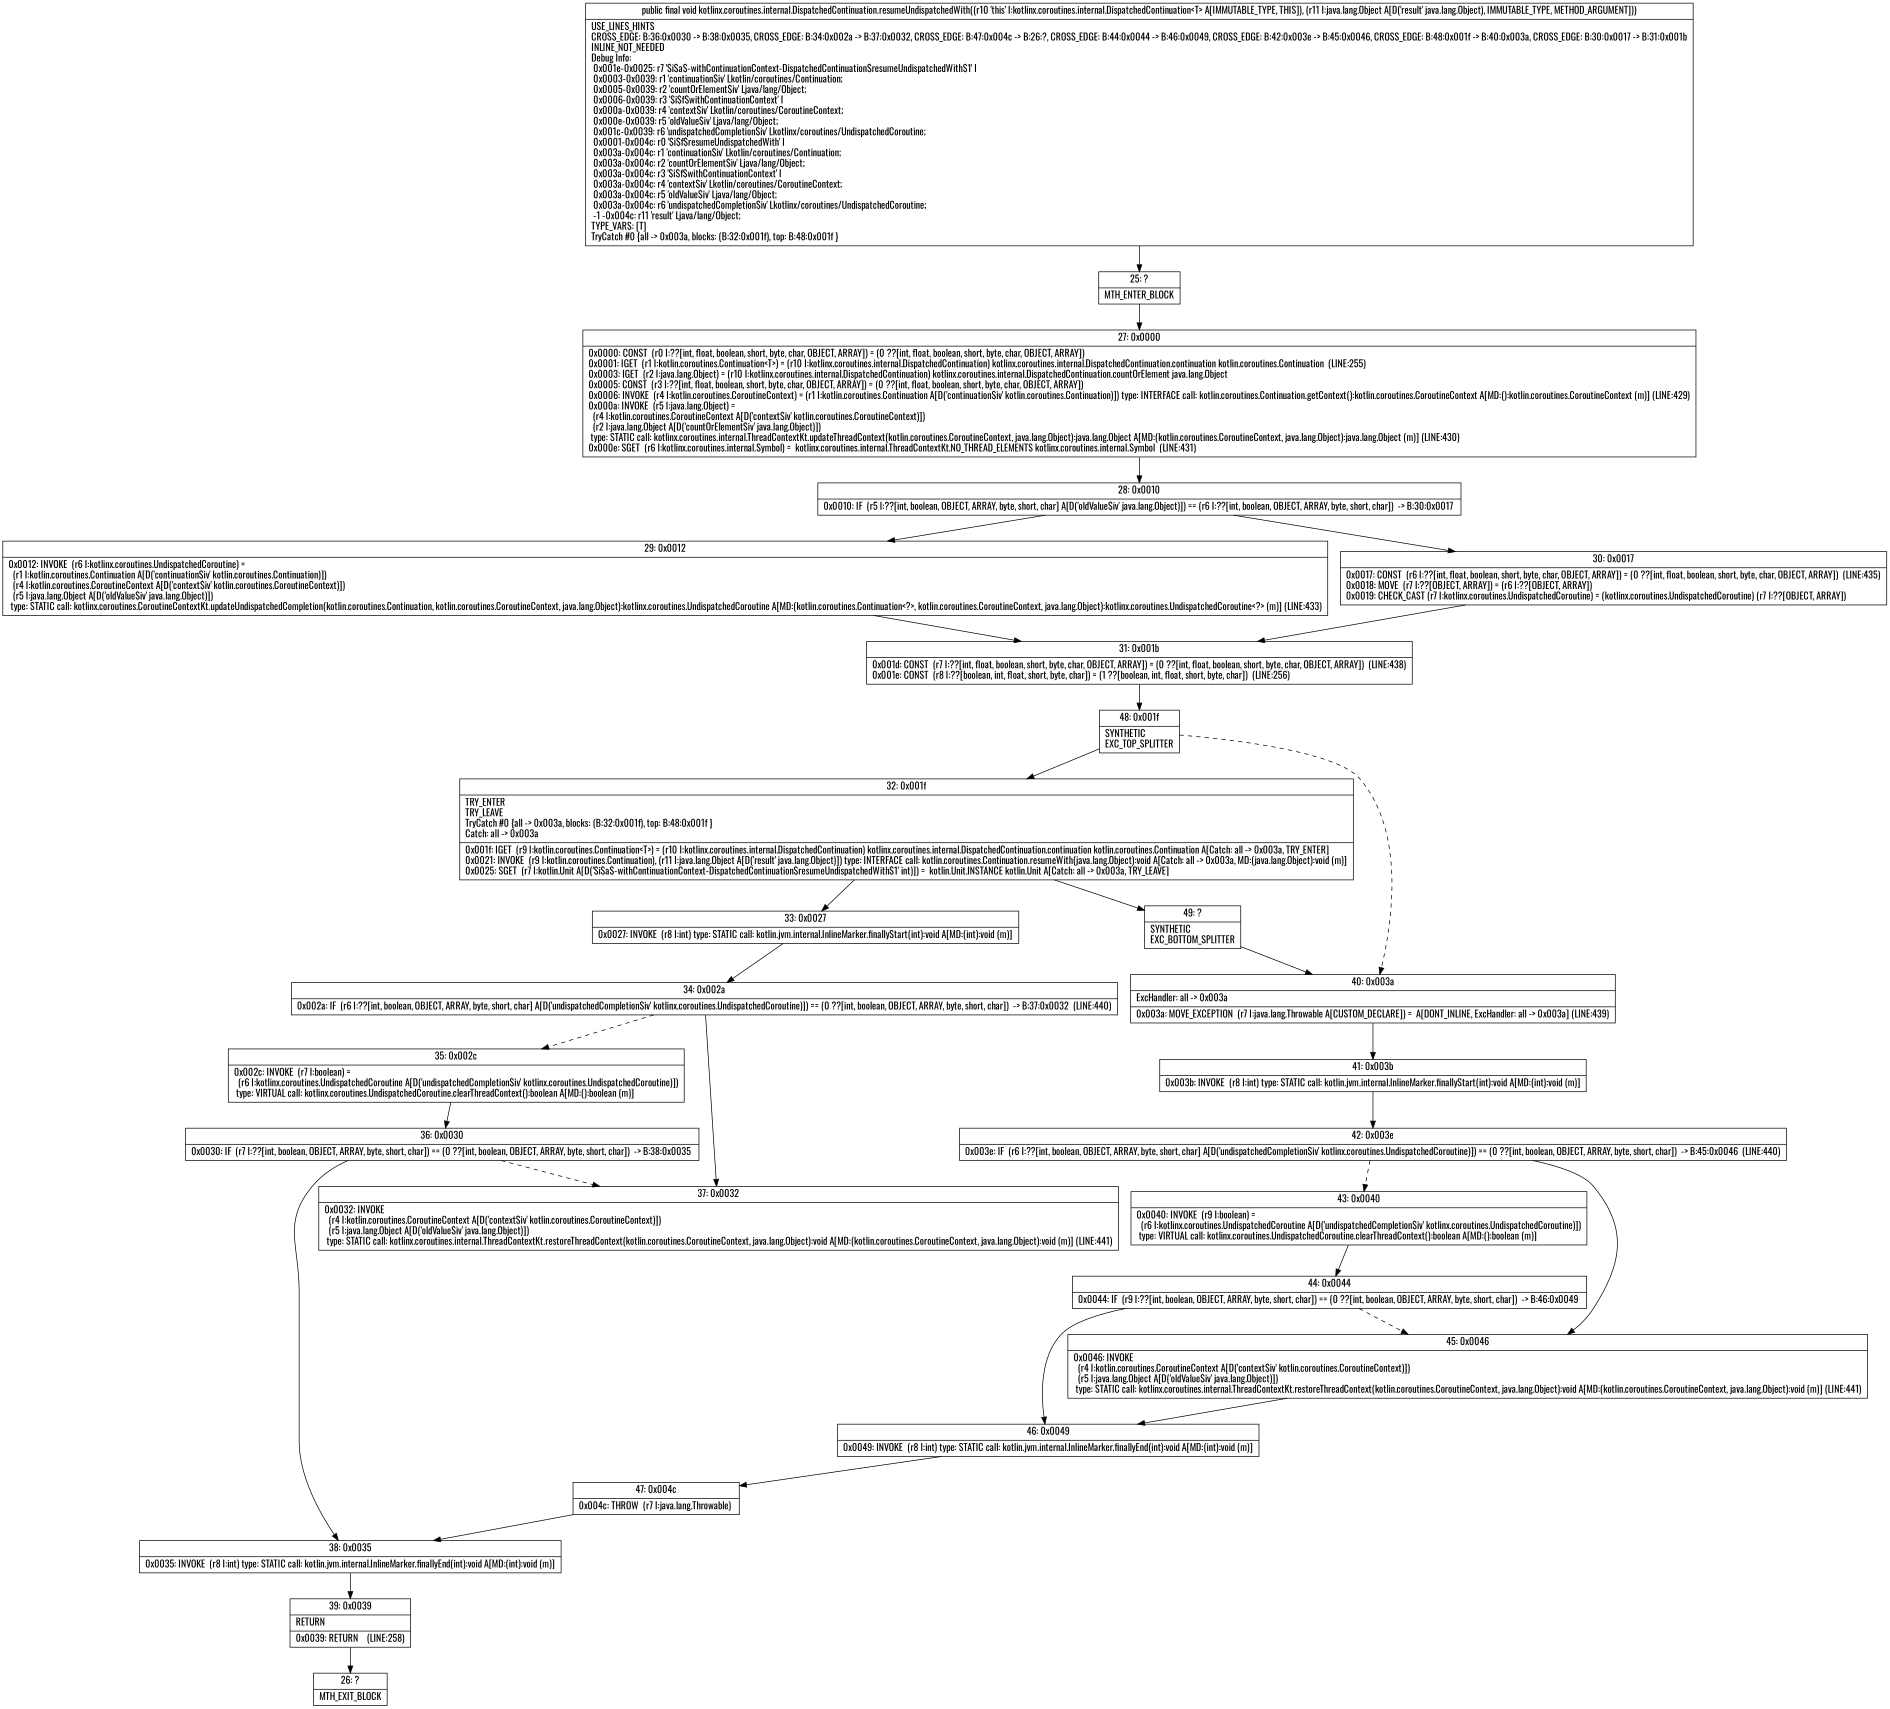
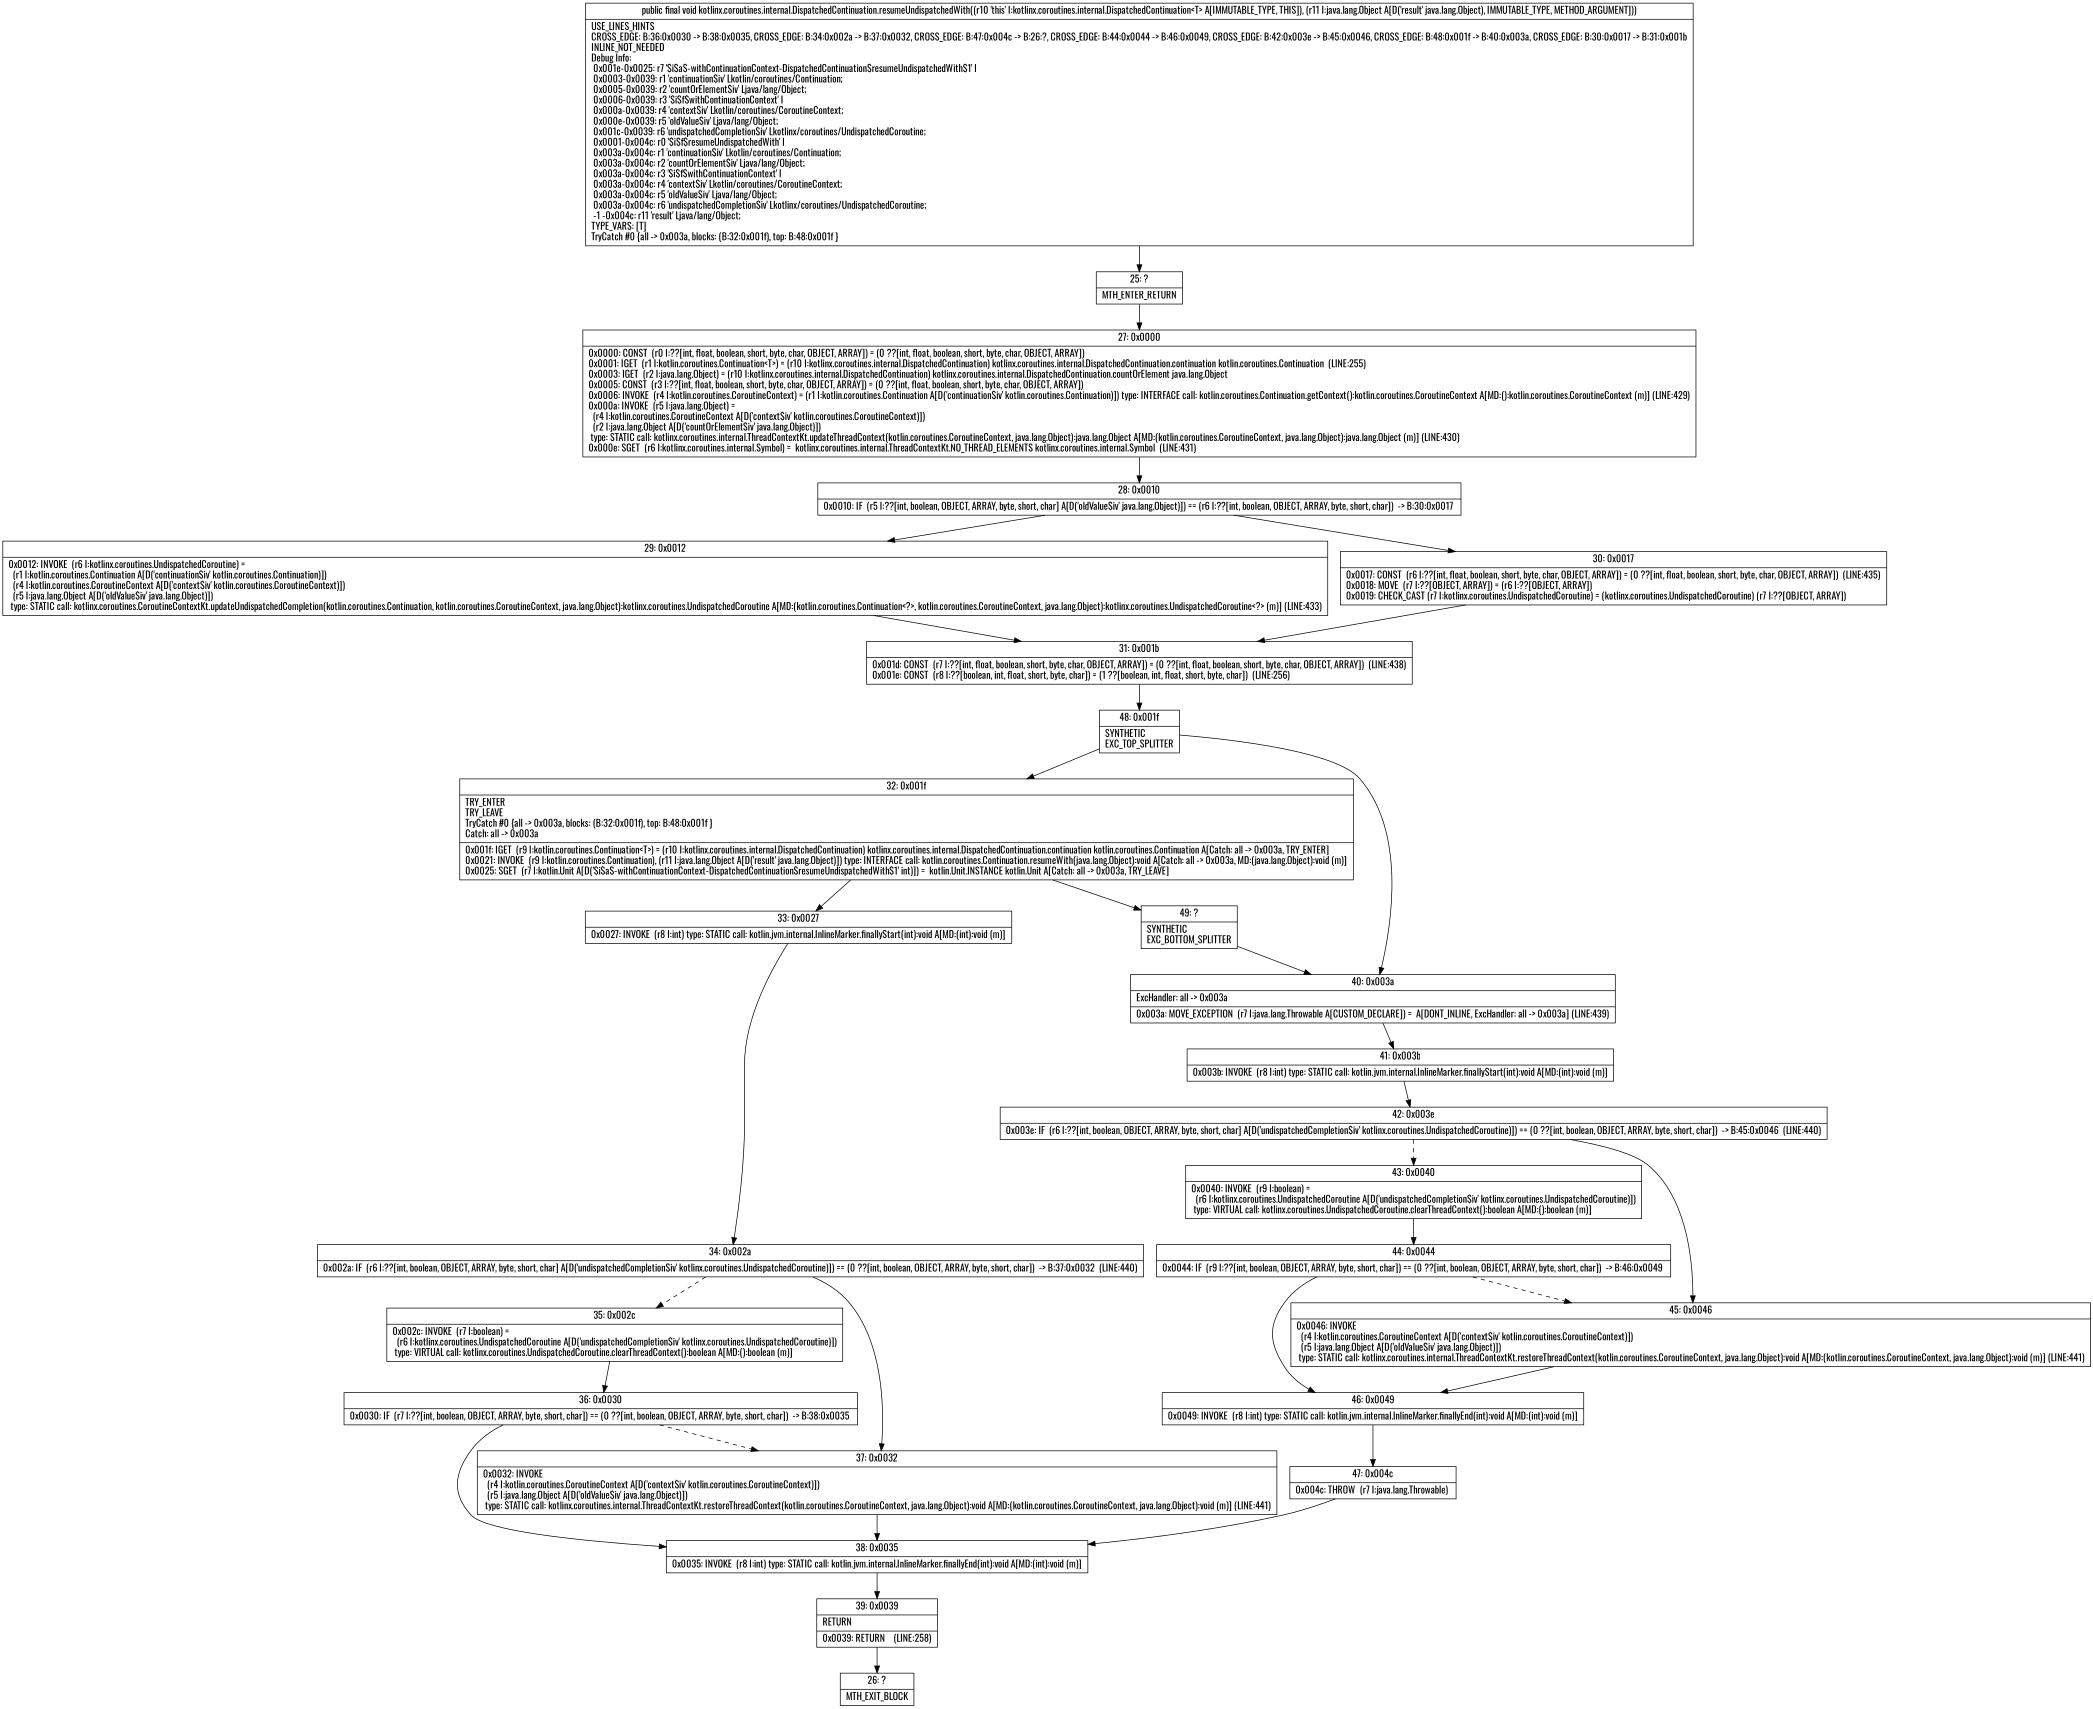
node "25: ?": text "MTH_ENTER_BLOCK" -> "MTH_ENTER_RETURN"
edge "48: 0x001f" -> "40: 0x003a": style dashed -> solid
edge "37: 0x0032" -> "38: 0x0035": added
